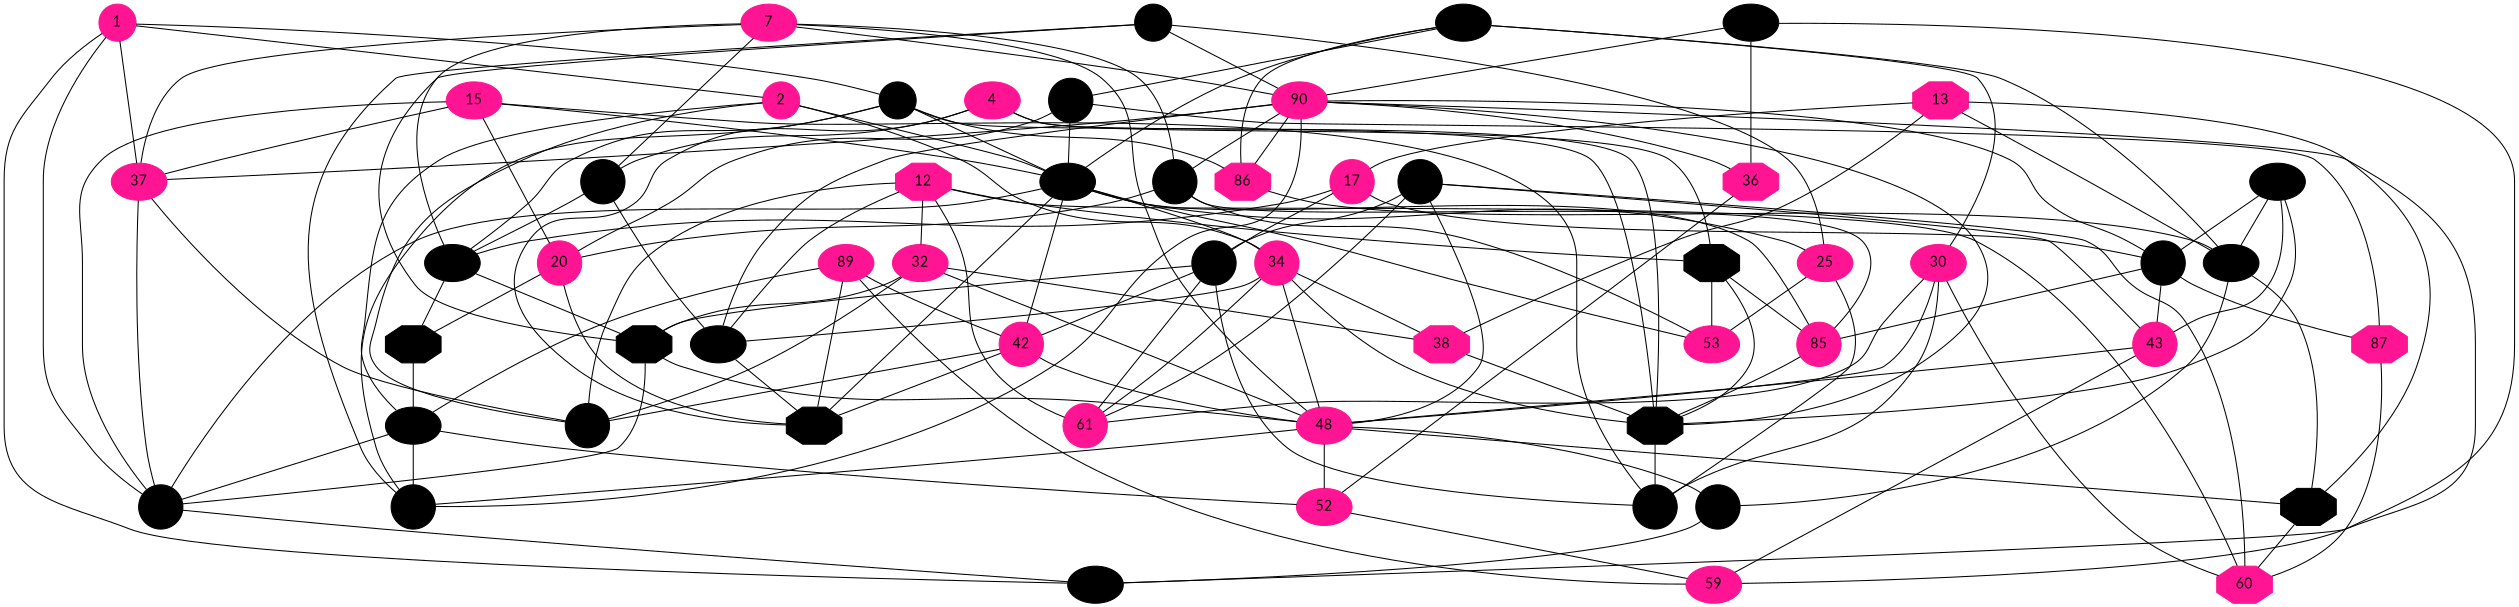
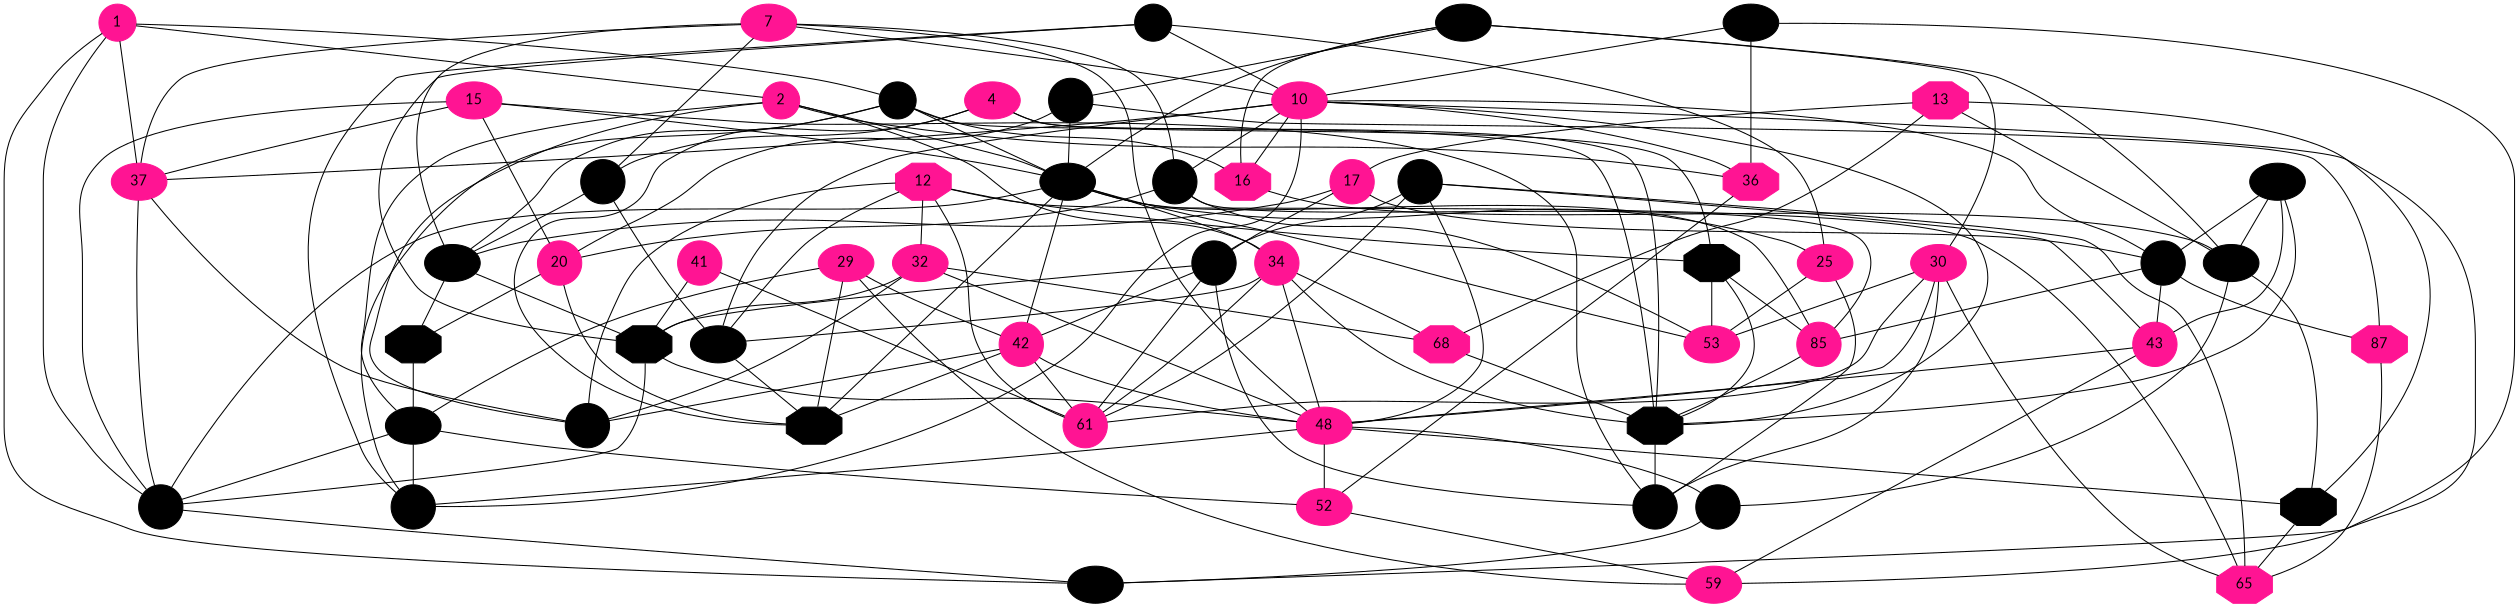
node "90": label "90" -> "10"
edge "2" -- "36": added
node "86": label "86" -> "16"
node "41": added
node "89": label "89" -> "29"
edge "30" -- "53": added
node "38": label "38" -> "68"
edge "42" -- "61": added
node "60": label "60" -> "65"
